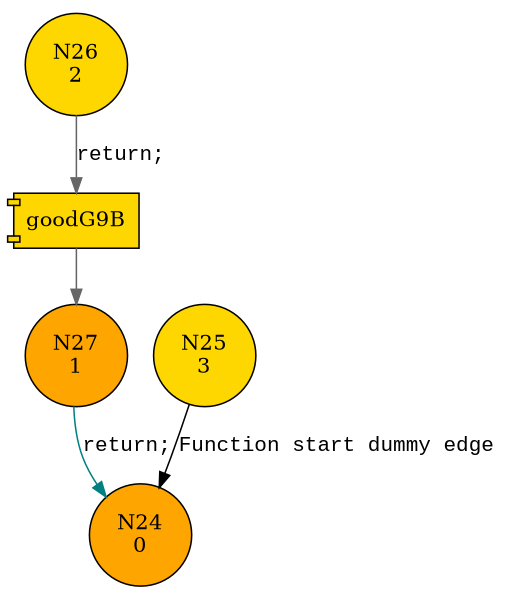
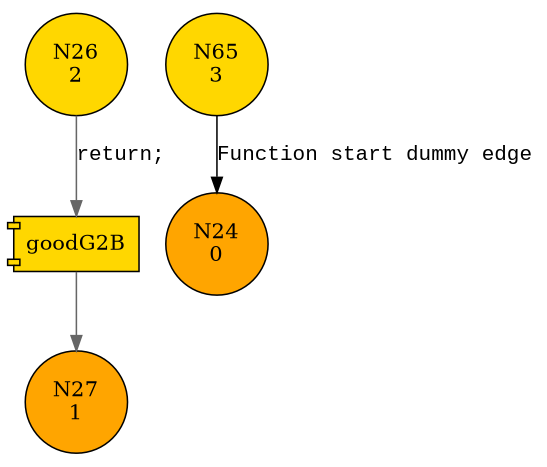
node "goodG9B": label "goodG9B" -> "goodG2B"
node "N25 3": label "N25 3" -> "N65 3"
edge "N27 1" -> "N24 0": removed, label "return;"
